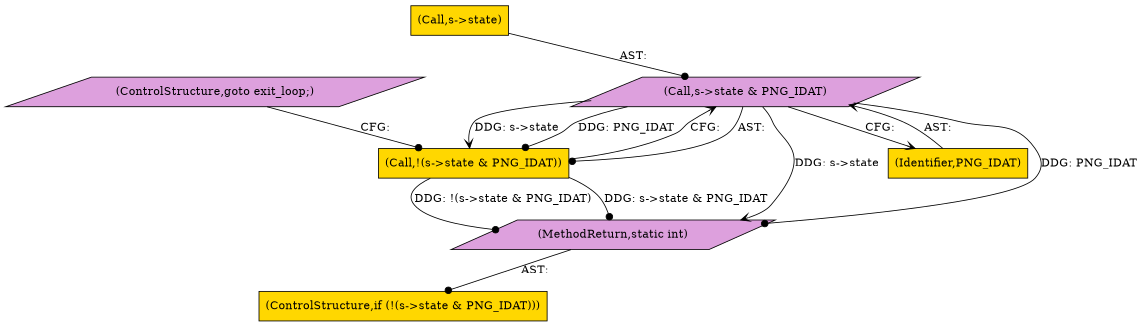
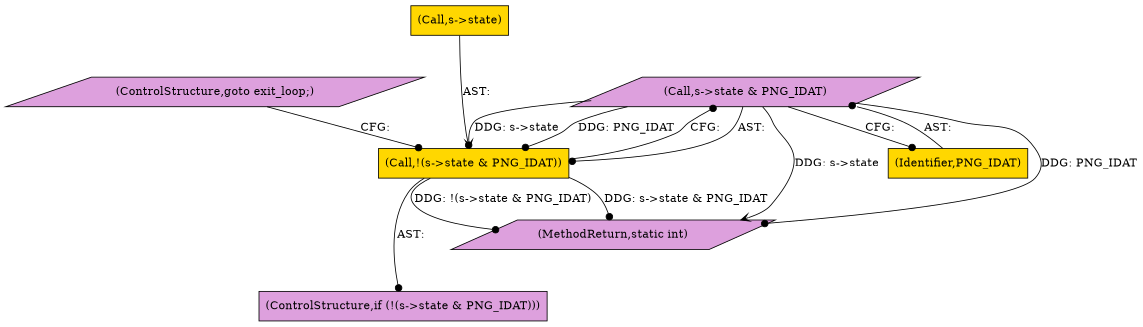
edge "(Call,s->state)" -> "(Call,s->state & PNG_IDAT)": now "(Call,s->state)" -> "(Call,!(s->state & PNG_IDAT))"
edge "(Identifier,PNG_IDAT)" -> "(Call,s->state & PNG_IDAT)": arrowhead vee -> dot
edge "(Call,s->state & PNG_IDAT)" -> "(Identifier,PNG_IDAT)": arrowhead vee -> dot
edge "(Call,!(s->state & PNG_IDAT))" -> "(Call,s->state & PNG_IDAT)": arrowhead vee -> dot
edge "(MethodReturn,static int)" -> "(ControlStructure,if (!(s->state & PNG_IDAT)))": now "(Call,!(s->state & PNG_IDAT))" -> "(ControlStructure,if (!(s->state & PNG_IDAT)))"
node "(ControlStructure,if (!(s->state & PNG_IDAT)))": fillcolor gold -> plum
